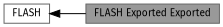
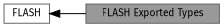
node "FLASH Exported Exported": label "FLASH Exported Exported" -> "FLASH Exported Types"
